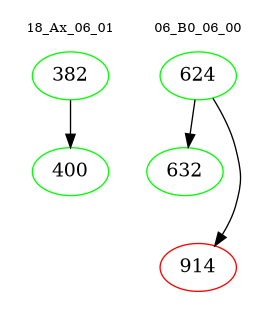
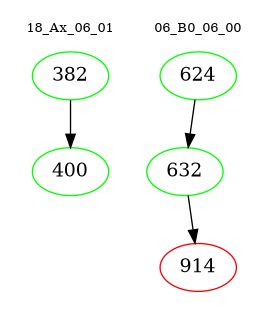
edge "624" -> "914": now "632" -> "914"
